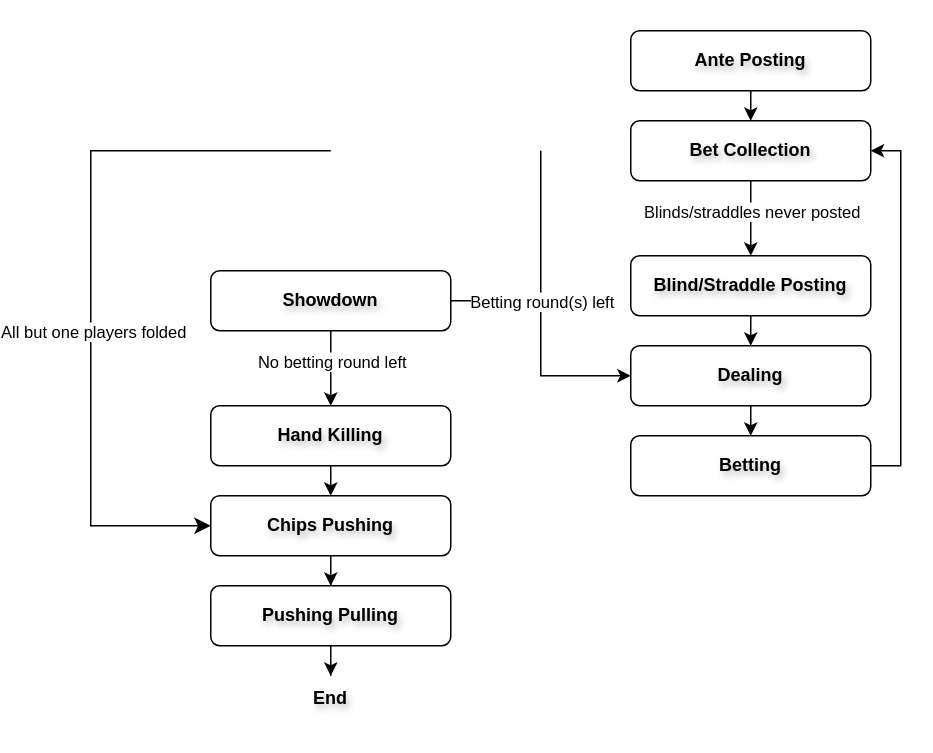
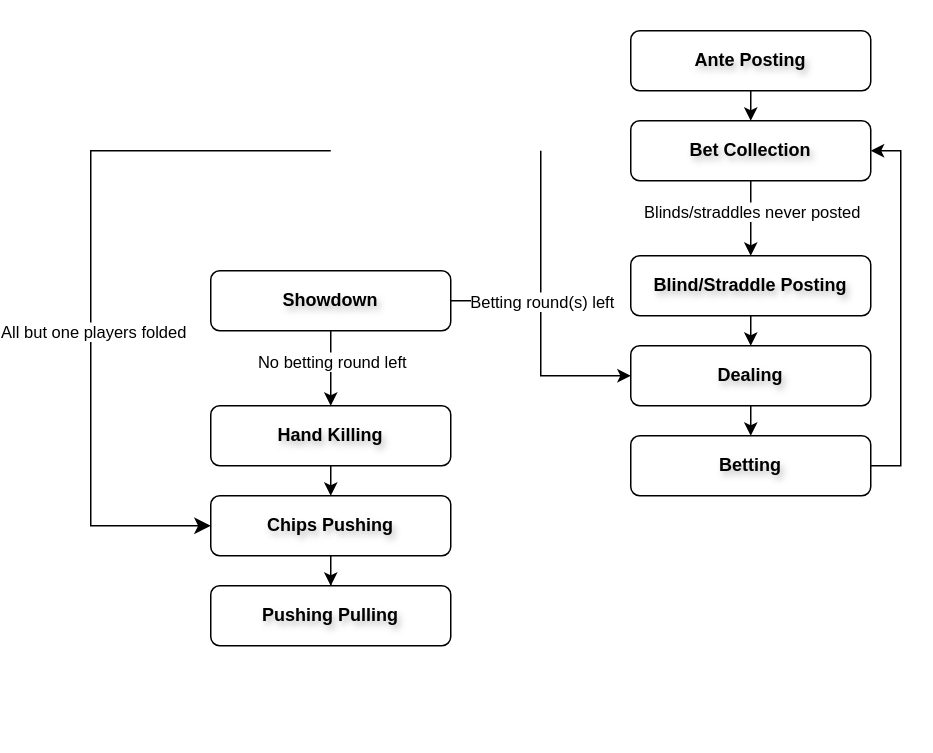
edge "Pushing Pulling" -> "End": removed
node "End": removed
